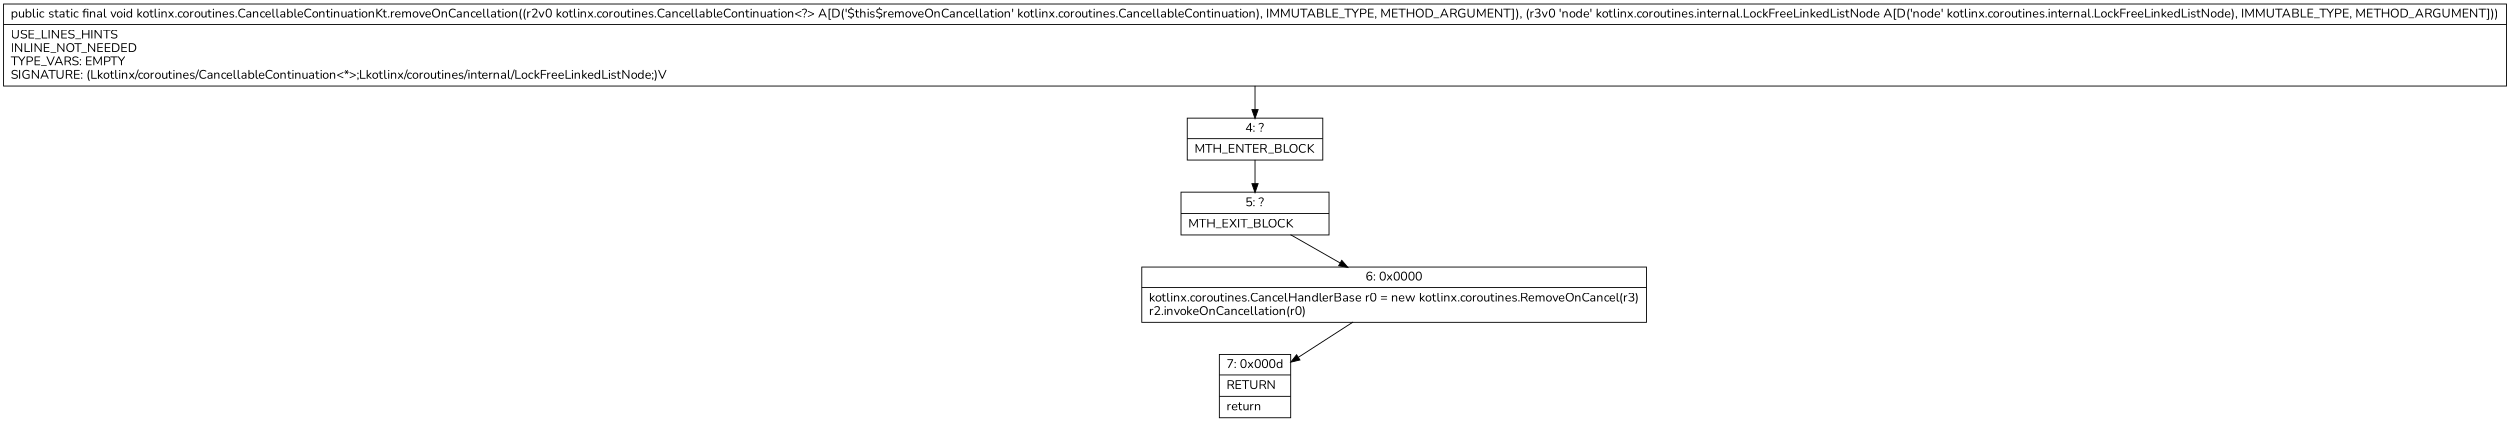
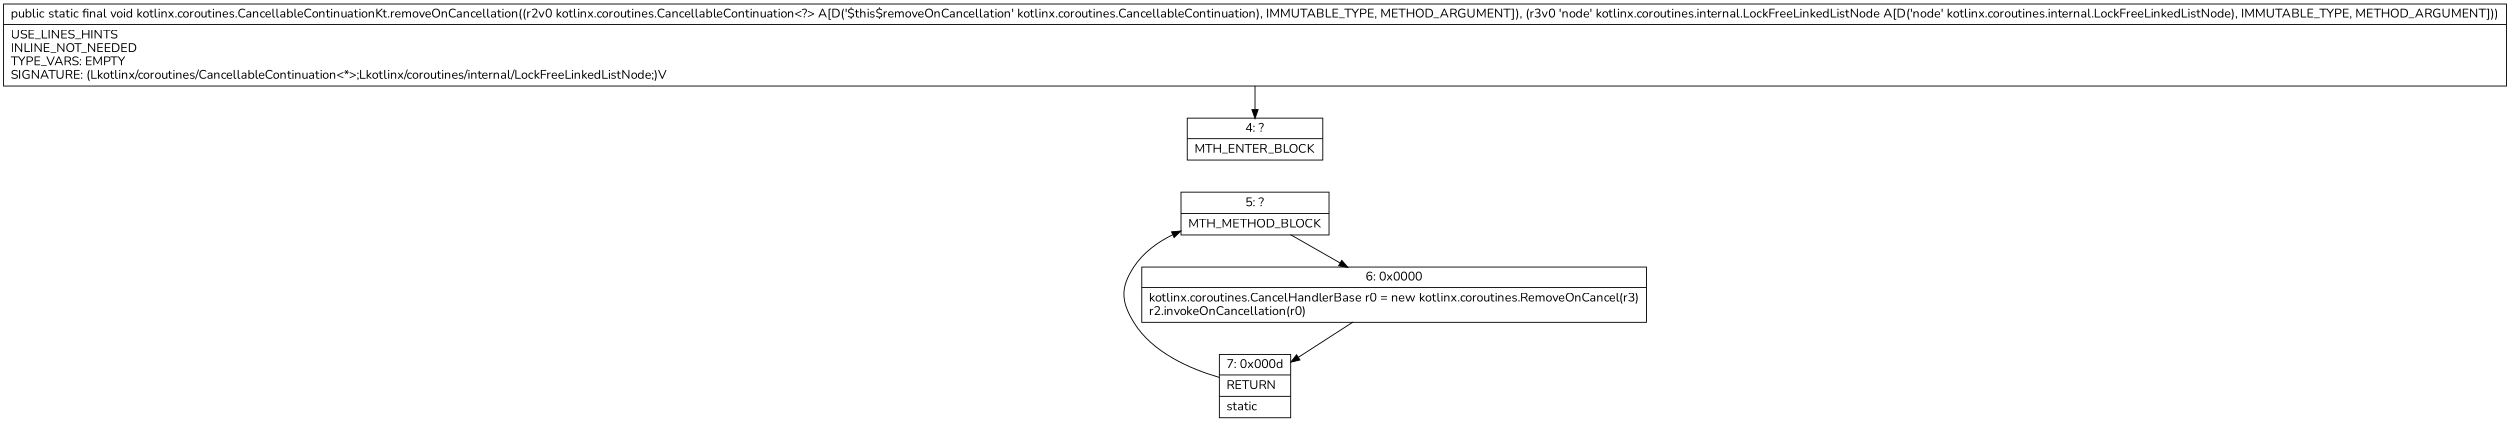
edge "4: ?" -> "5: ?": now "7: 0x000d" -> "5: ?"
node "5: ?": text "MTH_EXIT_BLOCK" -> "MTH_METHOD_BLOCK"
node "7: 0x000d": text "return" -> "static"
